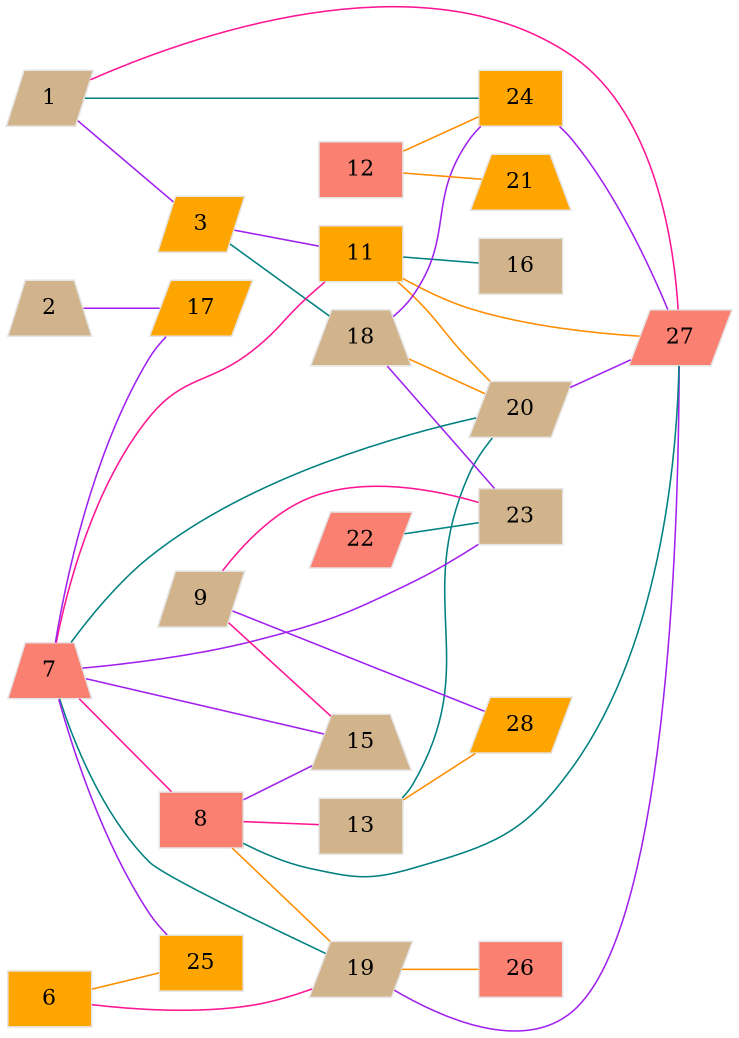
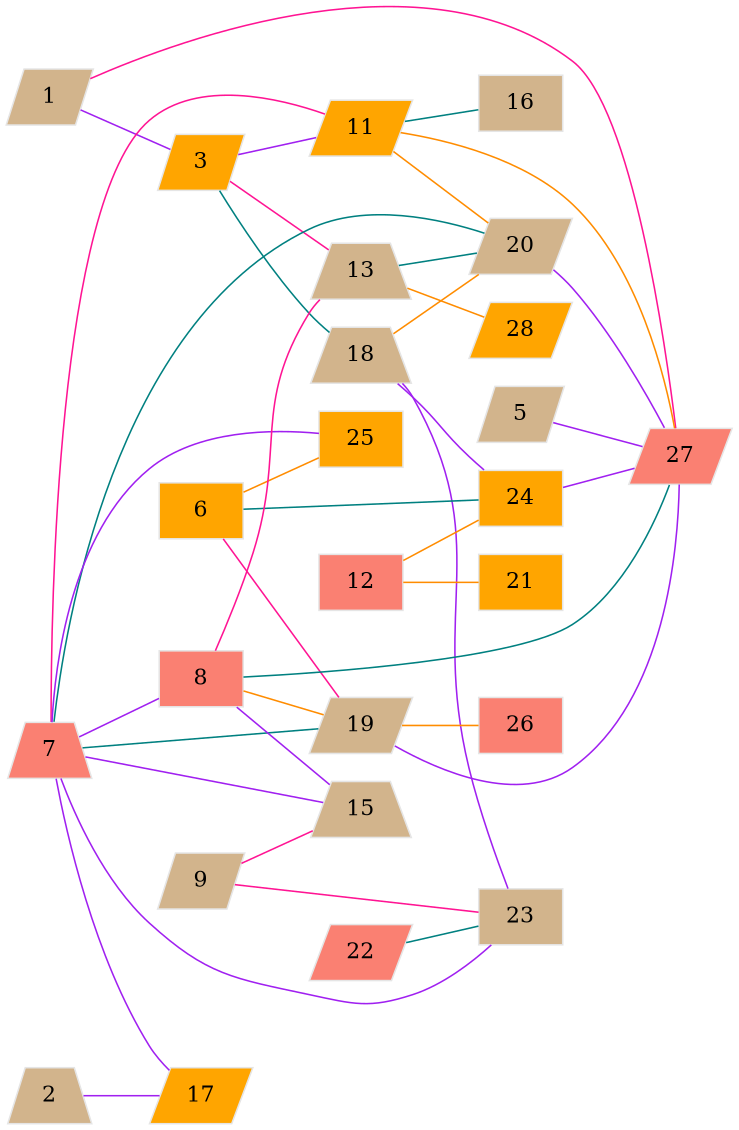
edge "1" -- "24": now "6" -- "24"
node "21": shape trapezium -> box
edge "3" -- "13": added
node "11": shape box -> parallelogram
node "5": added
edge "9" -- "28": removed
edge "7" -- "8": color deeppink -> purple
node "13": shape box -> trapezium
